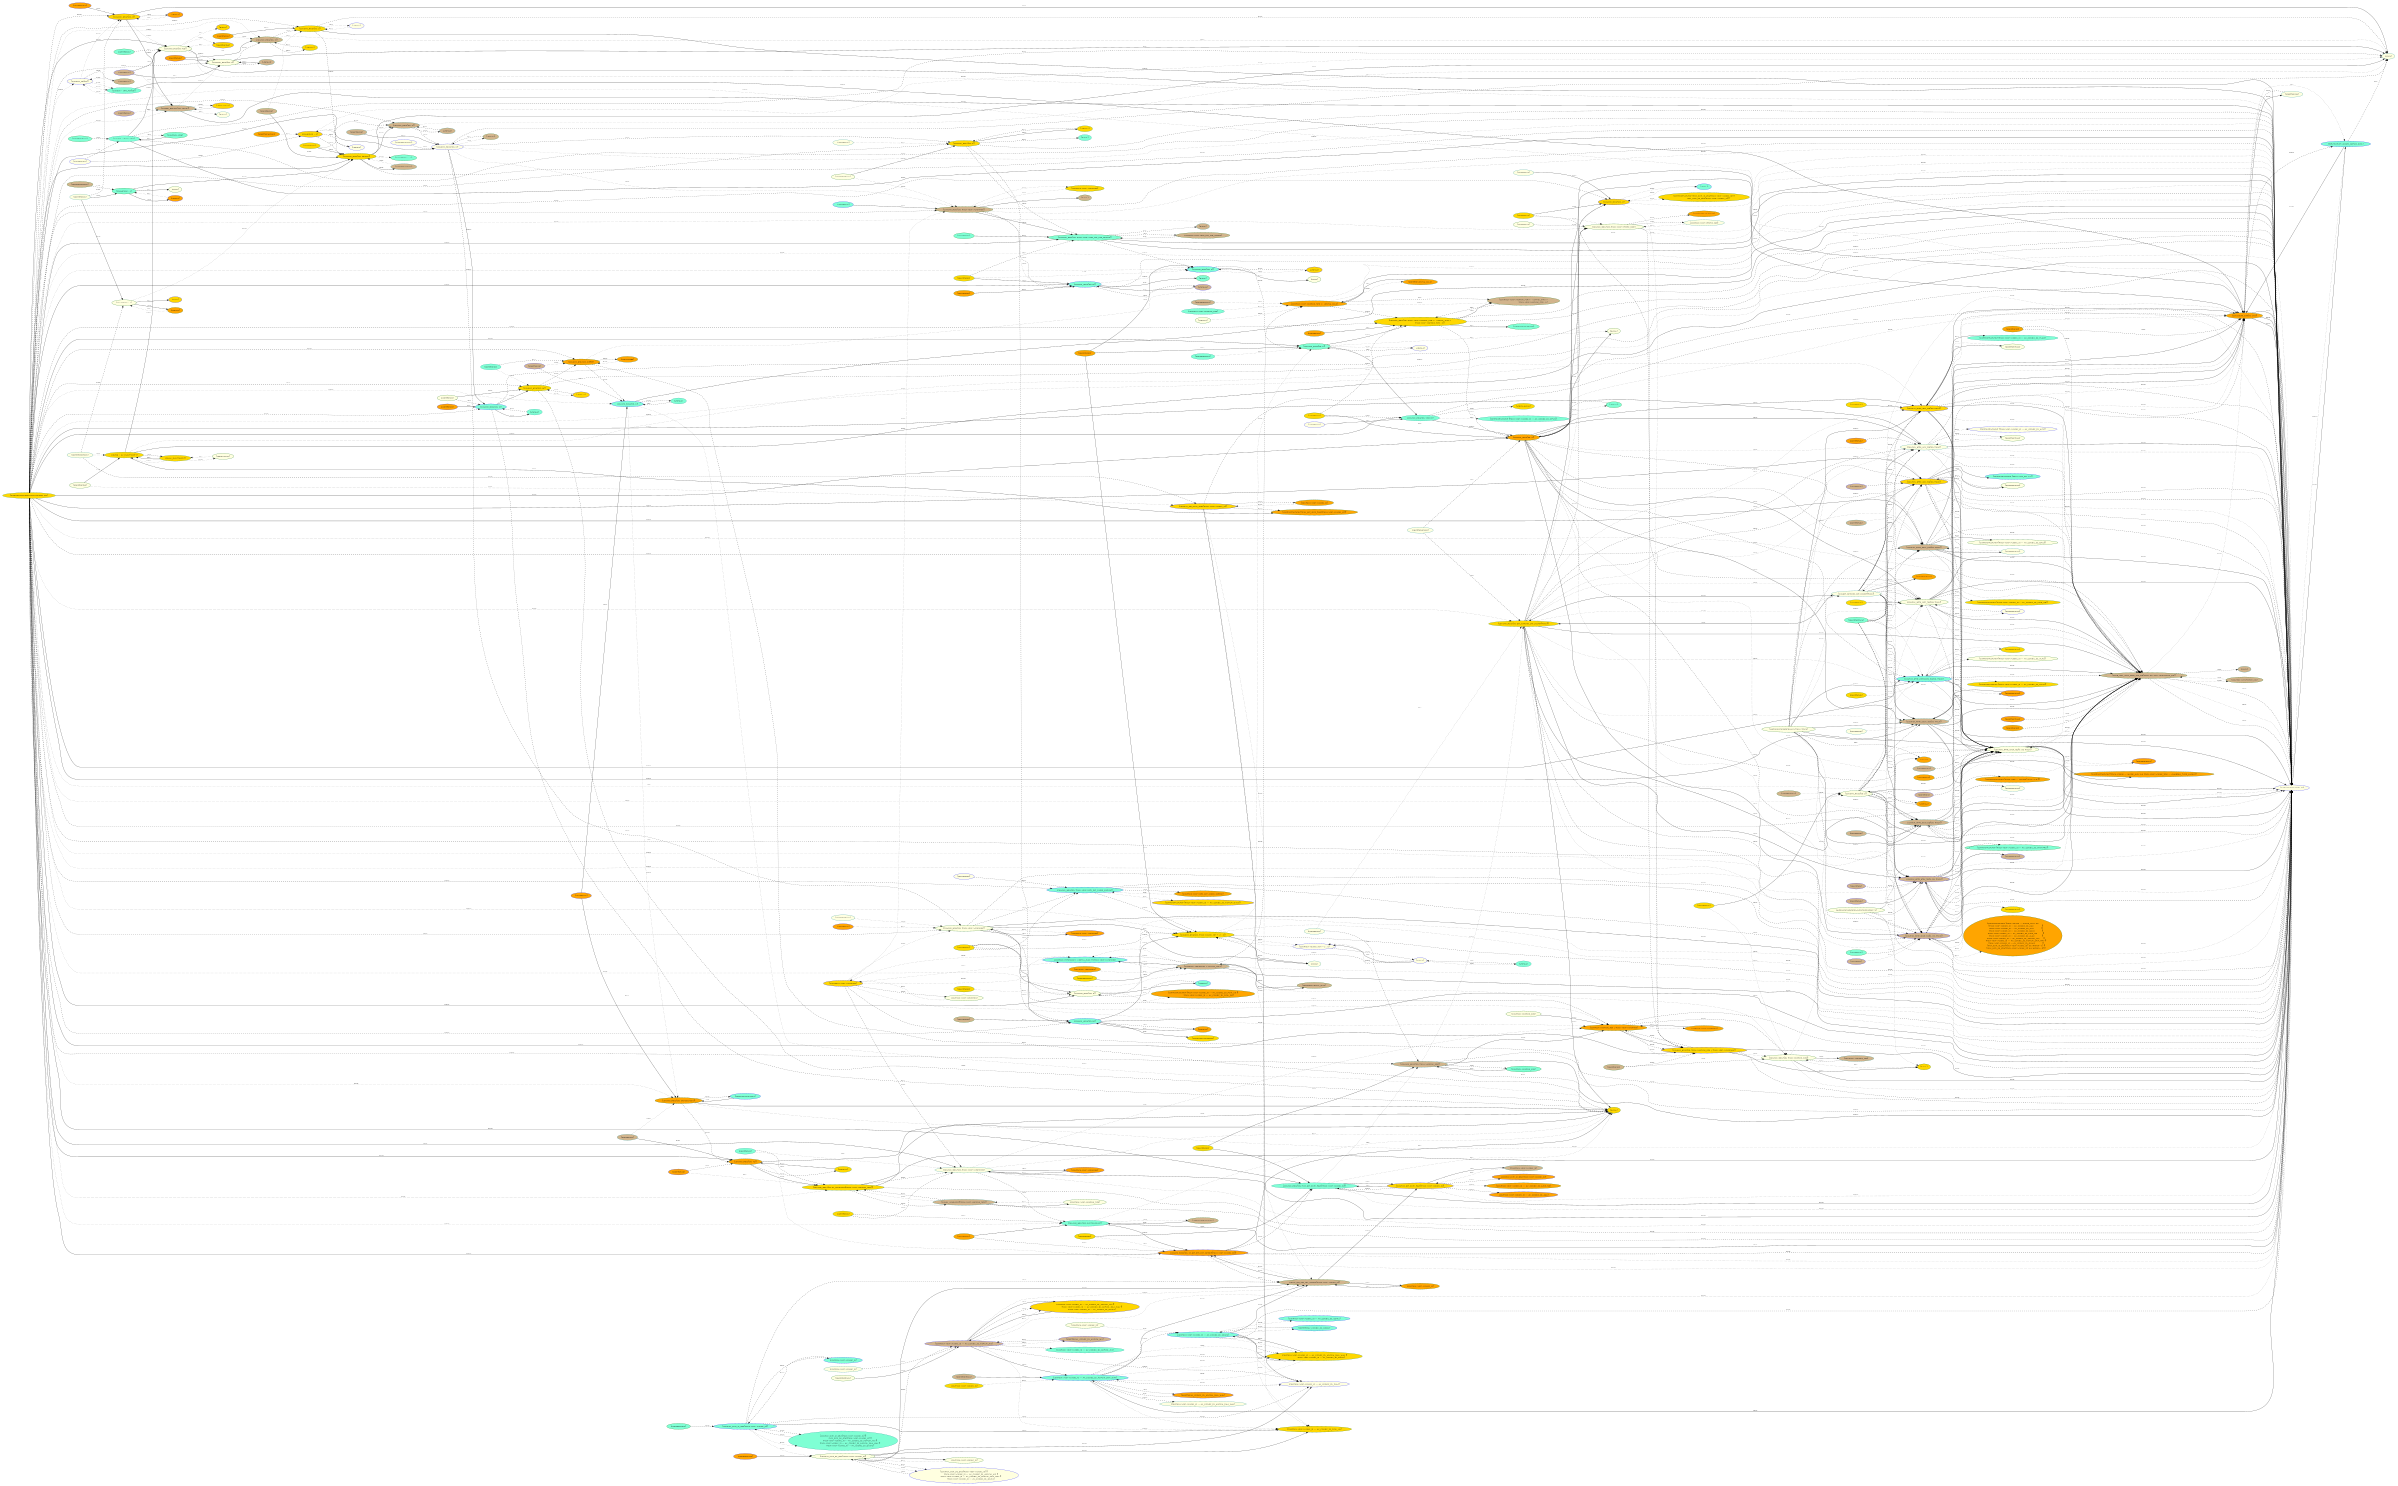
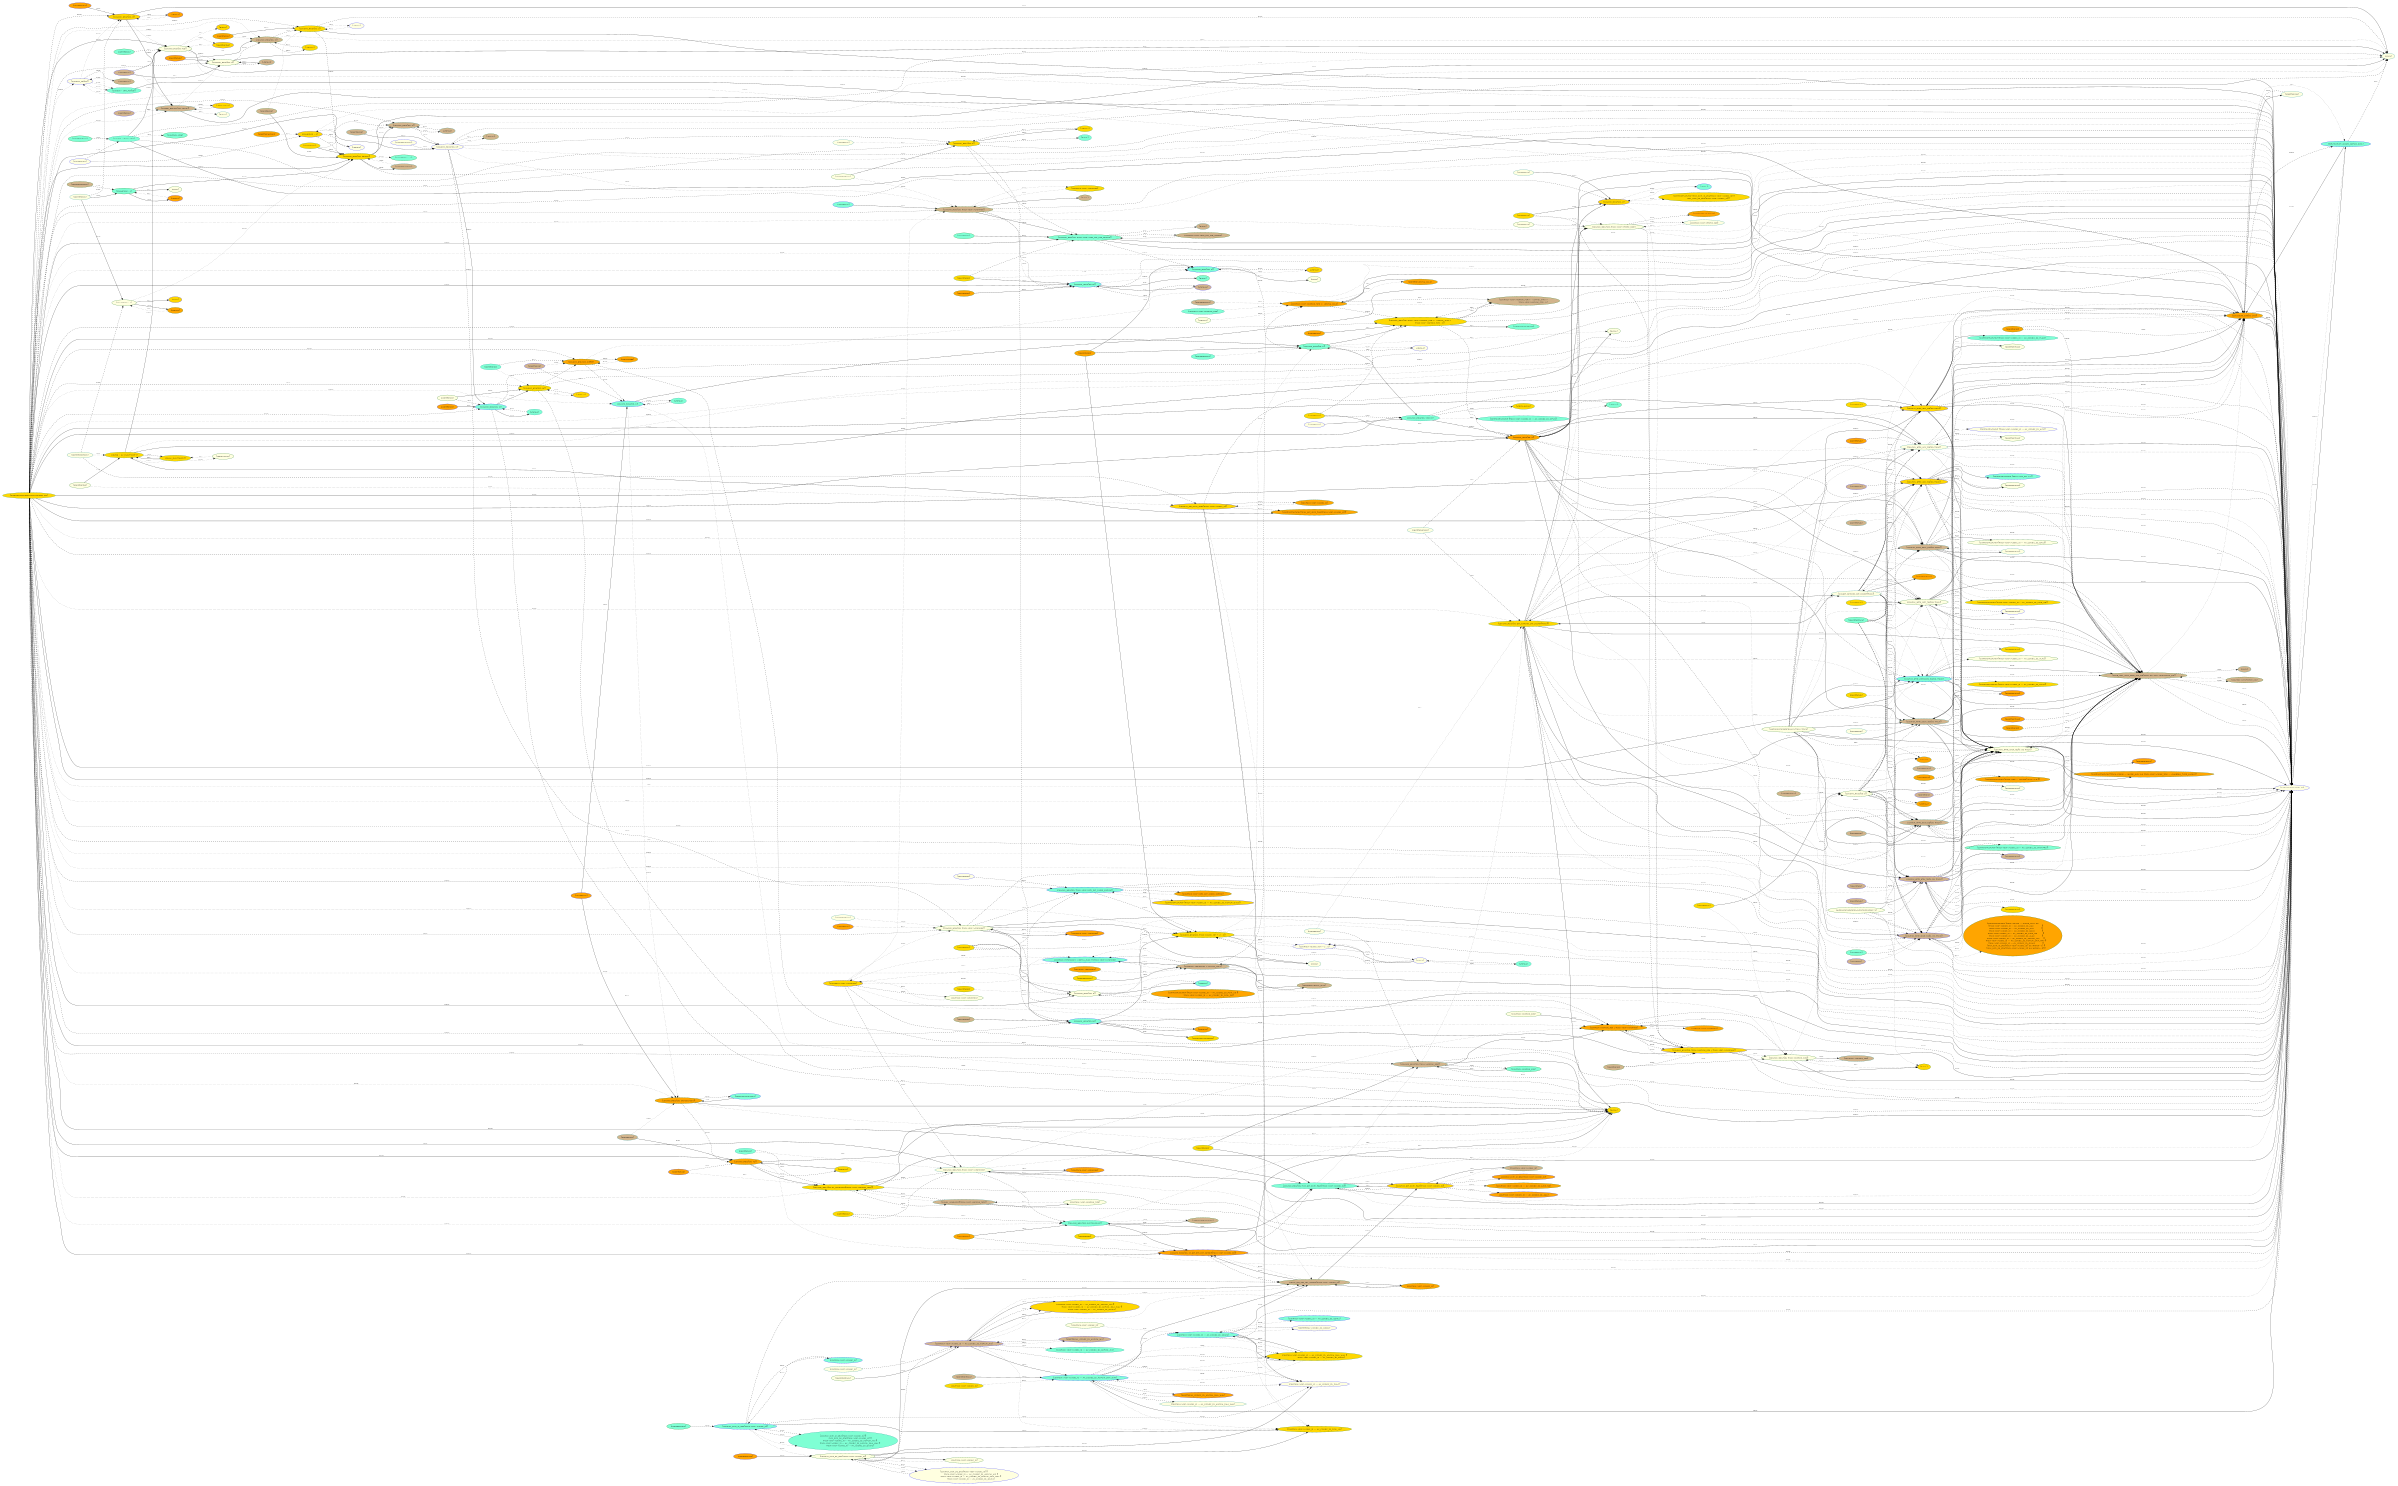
edge "(Call,track->tag)" -> "(Call,tag = track->tag)": removed, label "AST:"
node "(Identifier,AV_CODEC_ID_QDM2)": fillcolor aquamarine -> lightyellow
